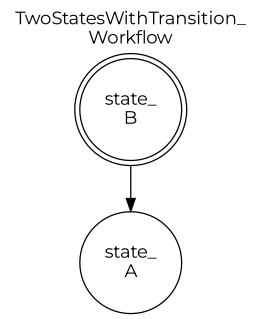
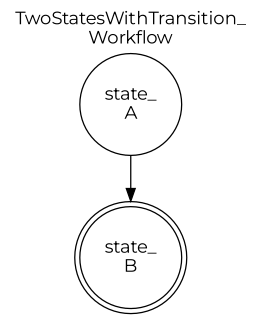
edge "state_ B" -> "state_ A": reversed
